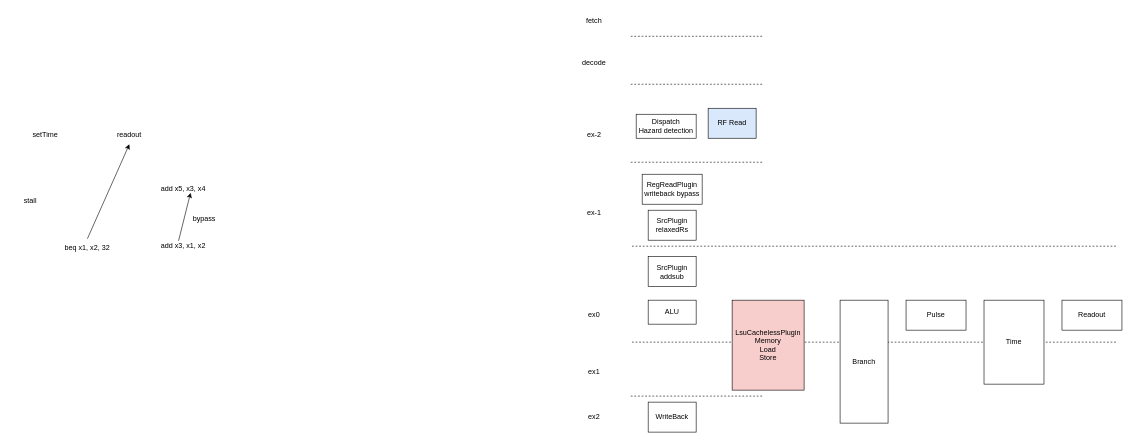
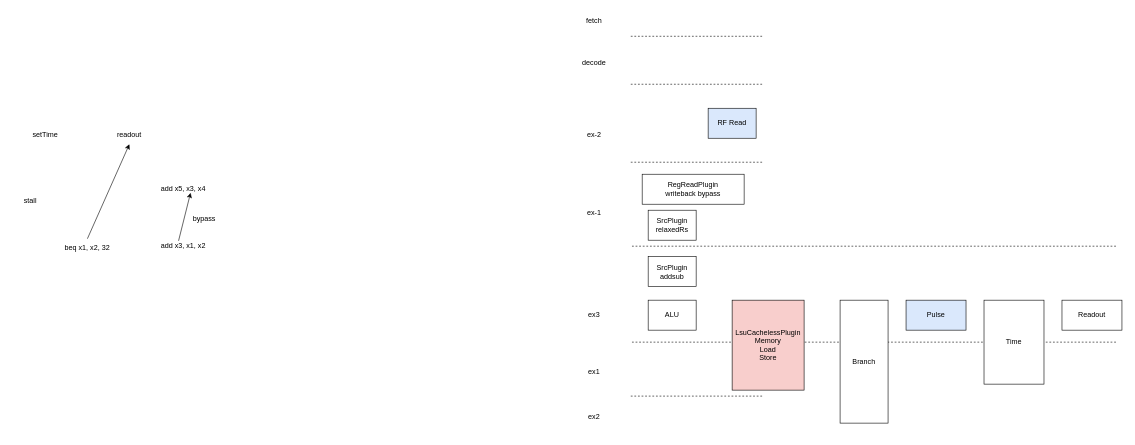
node "Dispatch Hazard detection": removed
node "RegReadPlugin writeback bypass": size 60x30 -> 102x30
node "ALU": size 48x24 -> 48x30
node "ex0": label "ex0" -> "ex3"
node "Pulse": fillcolor #ffffff -> #dae8fc
node "WriteBack": removed
